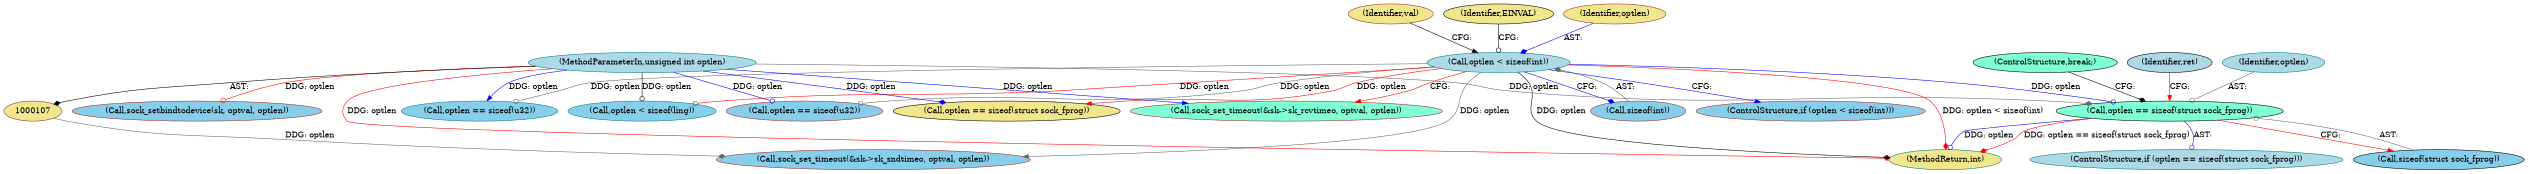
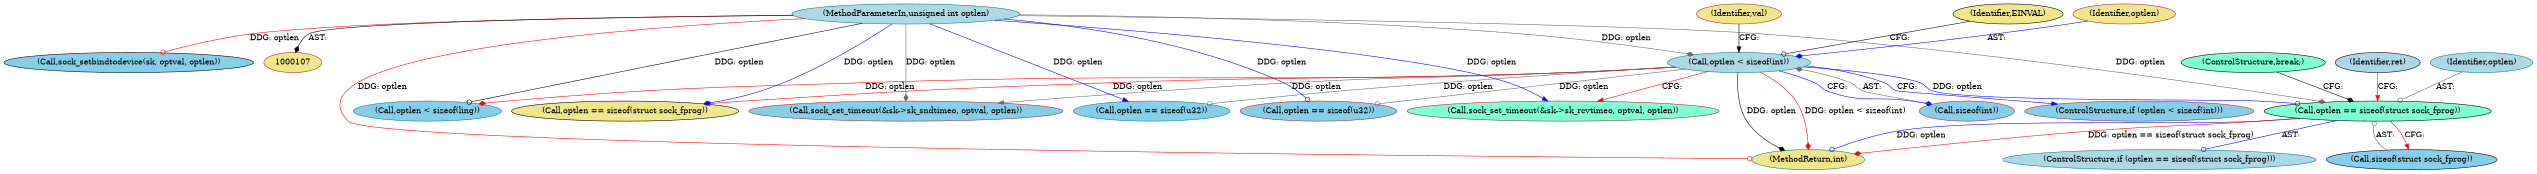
edge "(MethodParameterIn,unsigned int optlen)" -> "(Call,optlen < sizeof(int))": added, label "DDG: optlen"
edge "(Call,optlen < sizeof(int))" -> "(Call,optlen < sizeof(ling))": arrowhead odot -> diamond
node "(Call,sock_setbindtodevice(sk, optval, optlen))": color brown -> black
edge "1000107" -> "(Call,sock_set_timeout(&sk->sk_sndtimeo, optval, optlen))": now "(MethodParameterIn,unsigned int optlen)" -> "(Call,sock_set_timeout(&sk->sk_sndtimeo, optval, optlen))"
